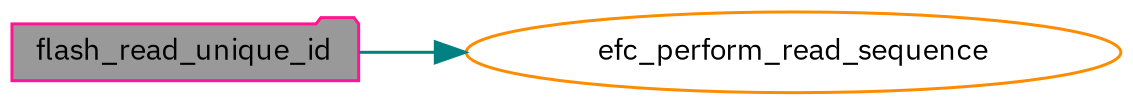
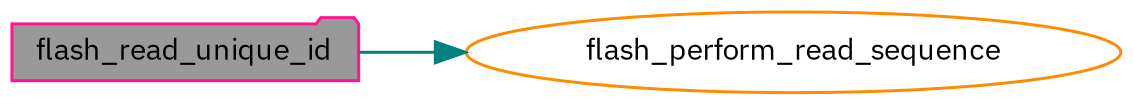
node "efc_perform_read_sequence": label "efc_perform_read_sequence" -> "flash_perform_read_sequence"
